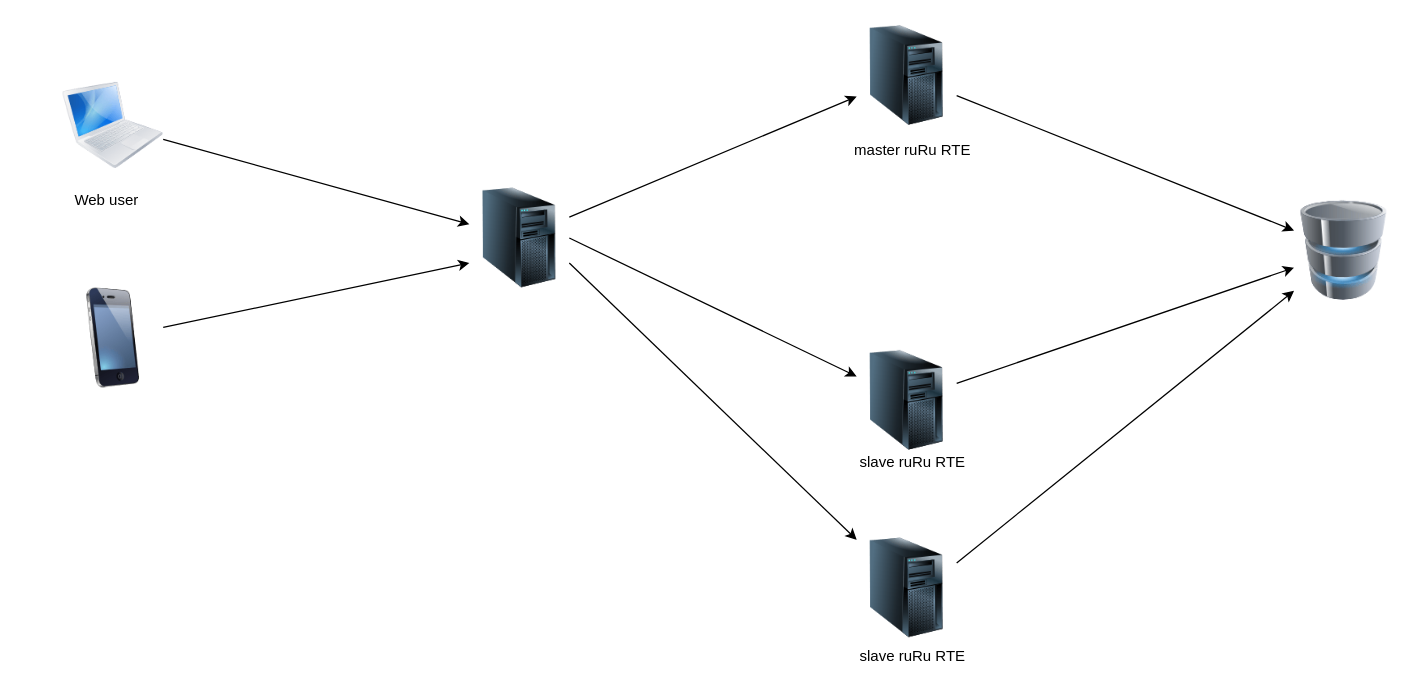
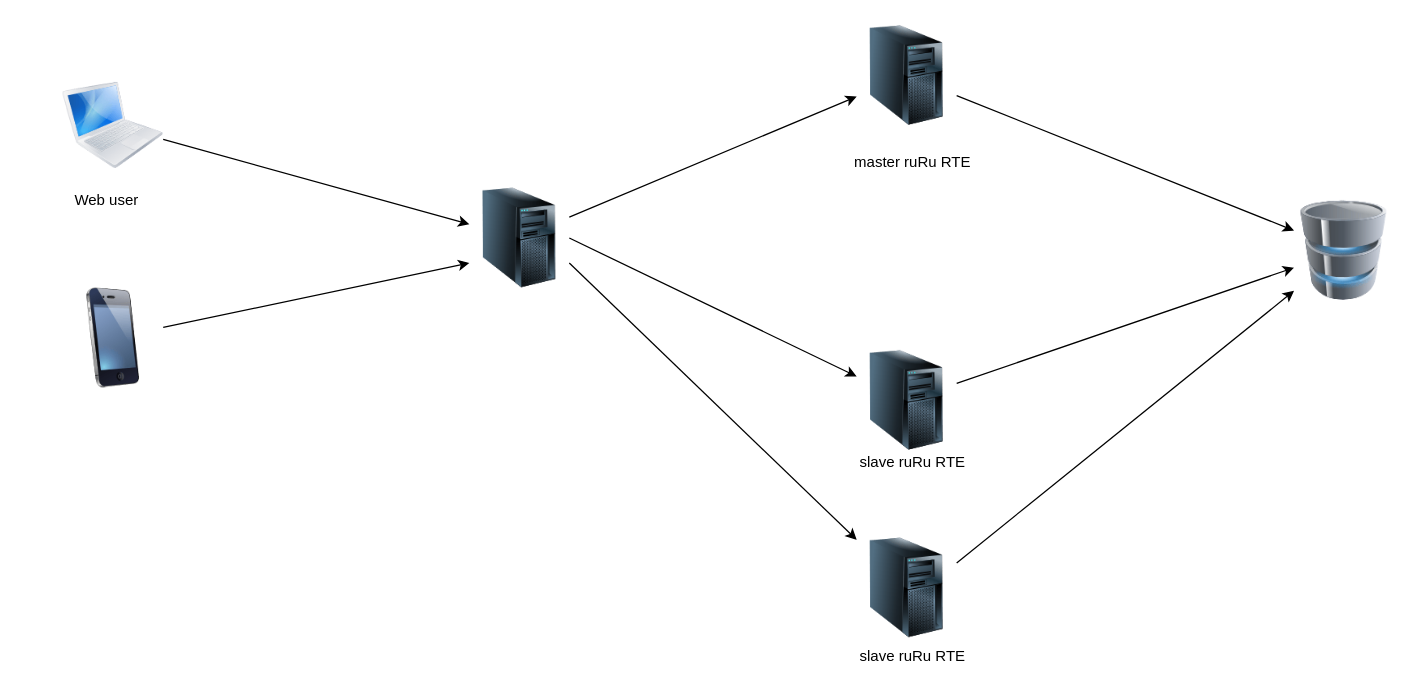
node "master ruRu RTE": moved (913, 151) -> (913, 163)
